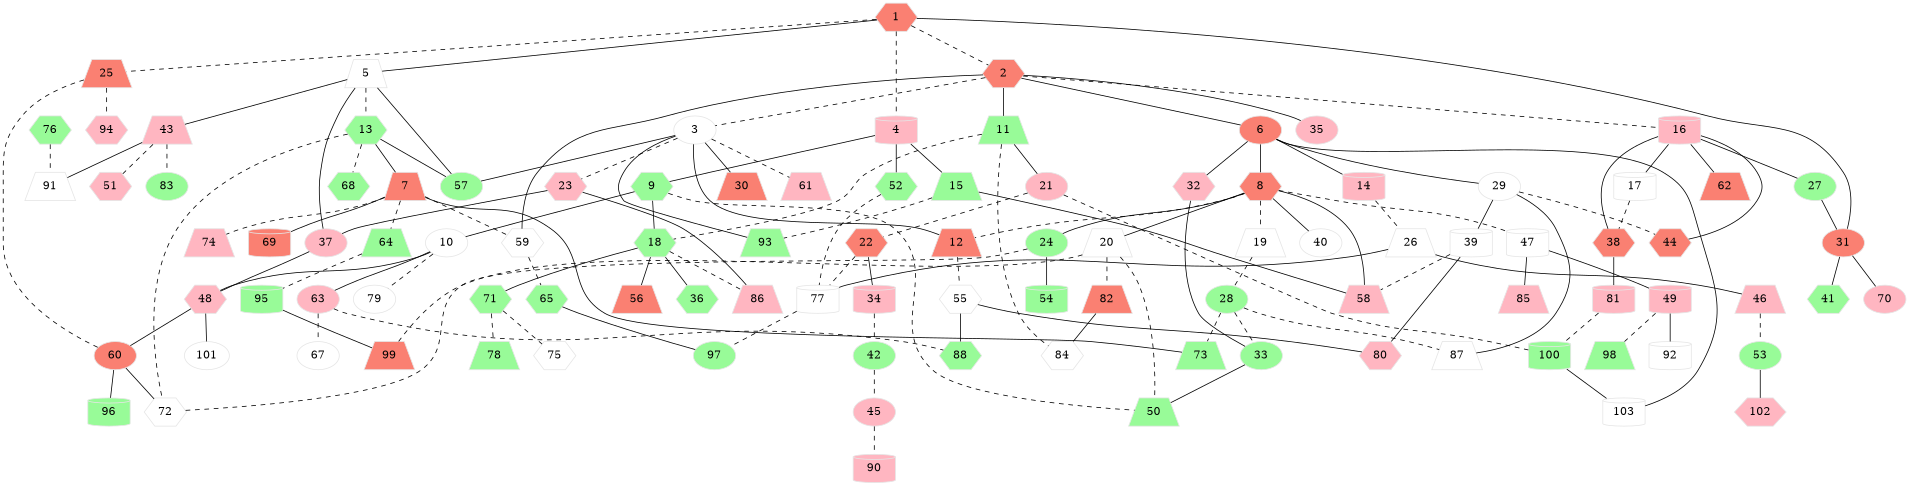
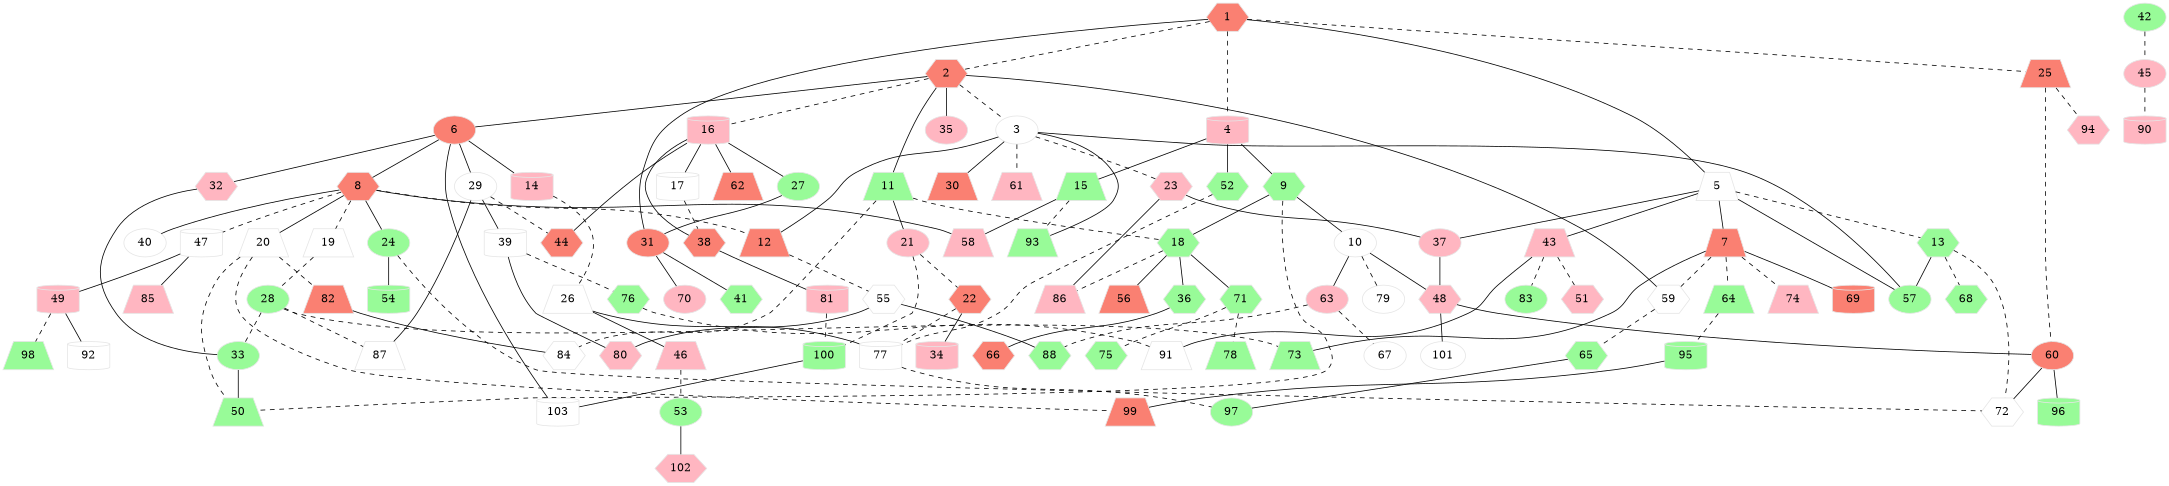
edge "13" -- "7": now "5" -- "7"
edge "39" -- "58": now "39" -- "76"
edge "34" -- "42": removed
node "75": fillcolor white -> palegreen
node "66": added
